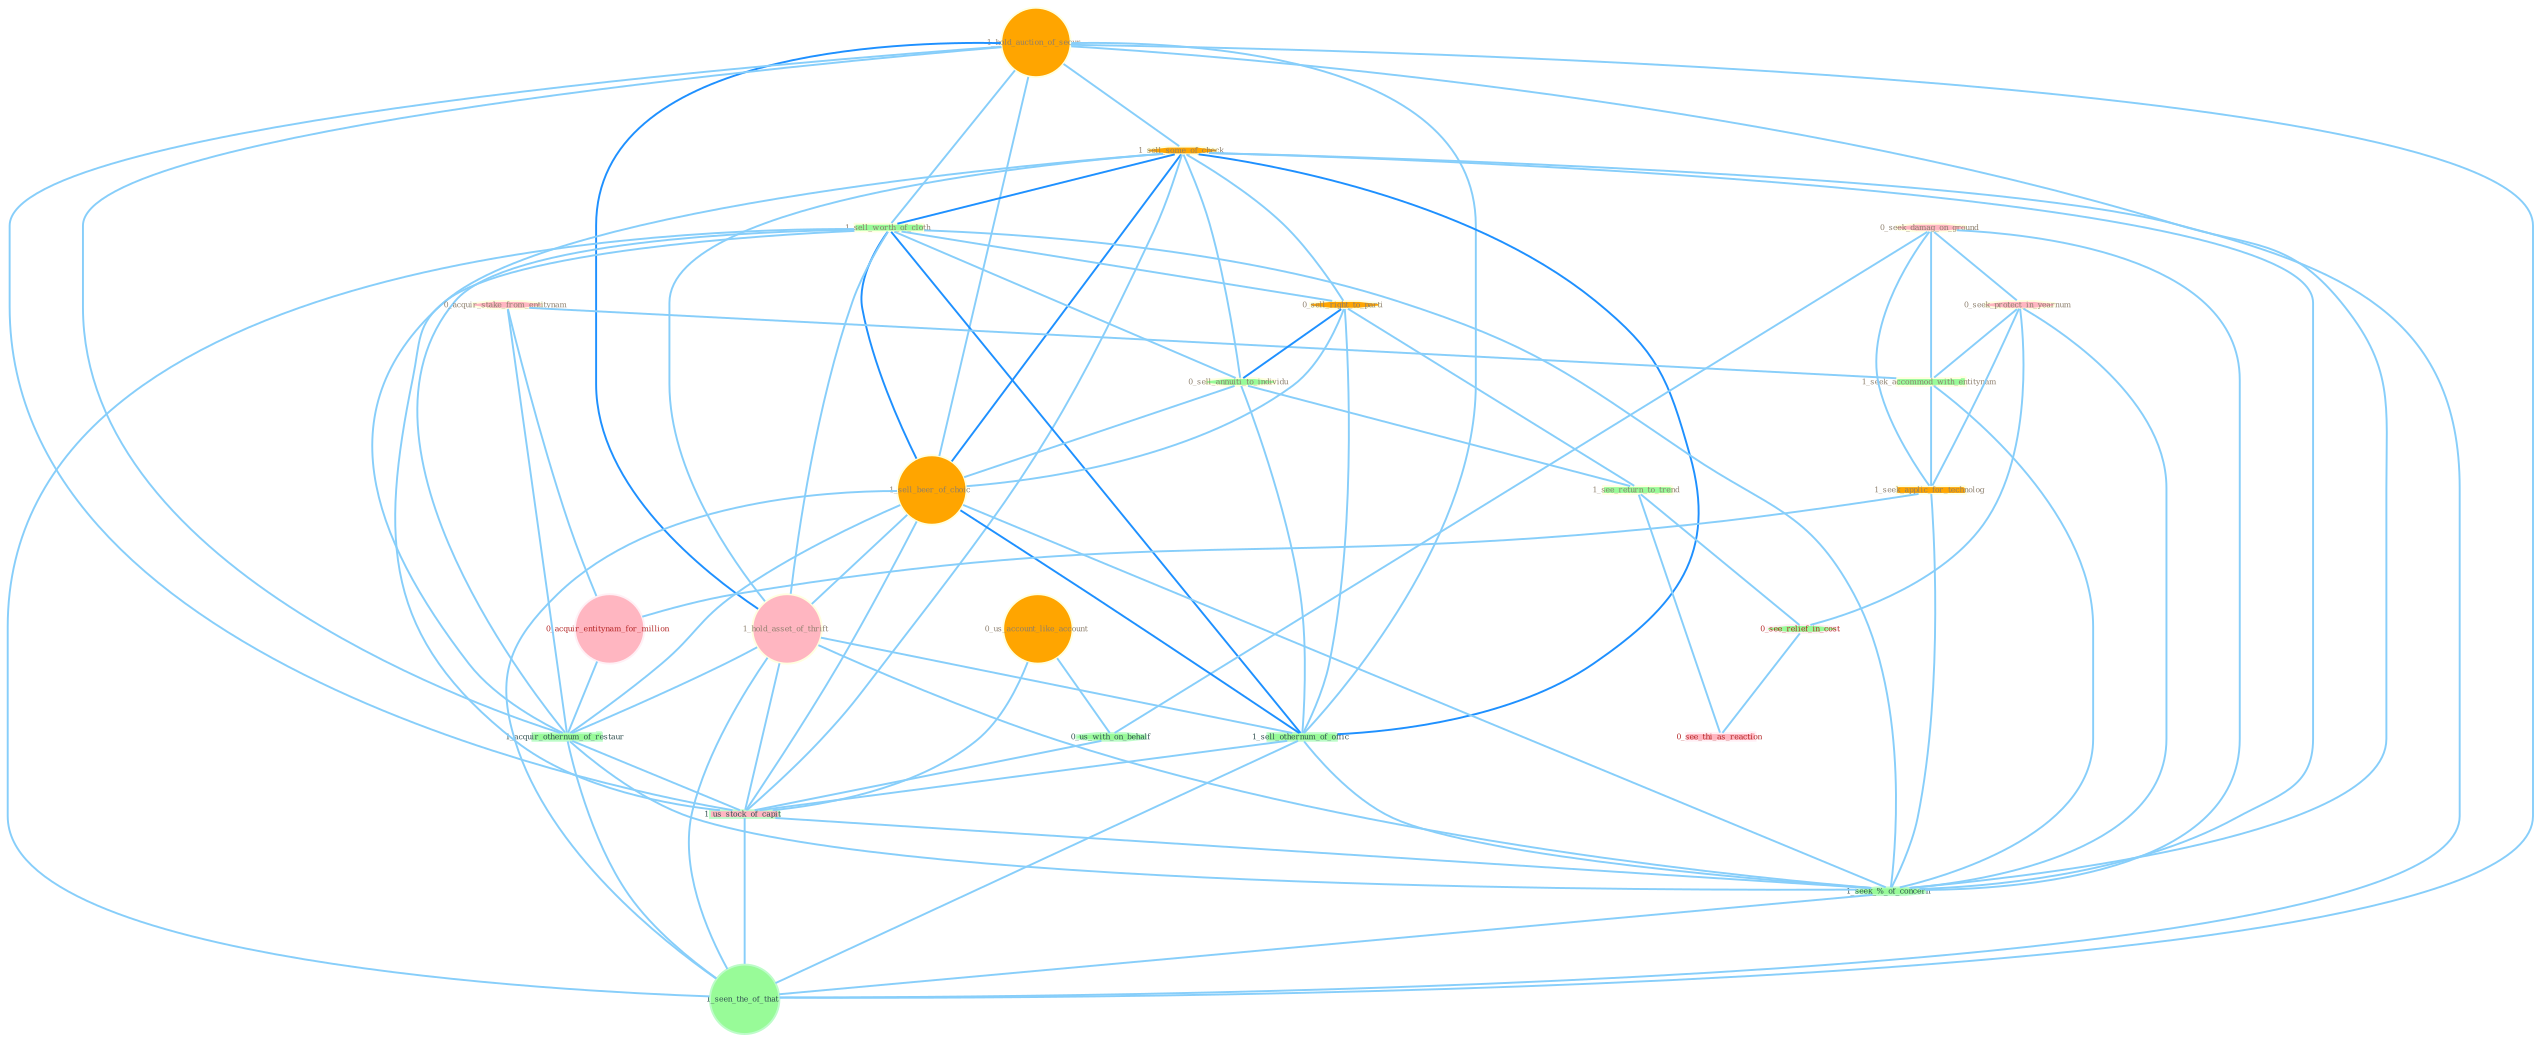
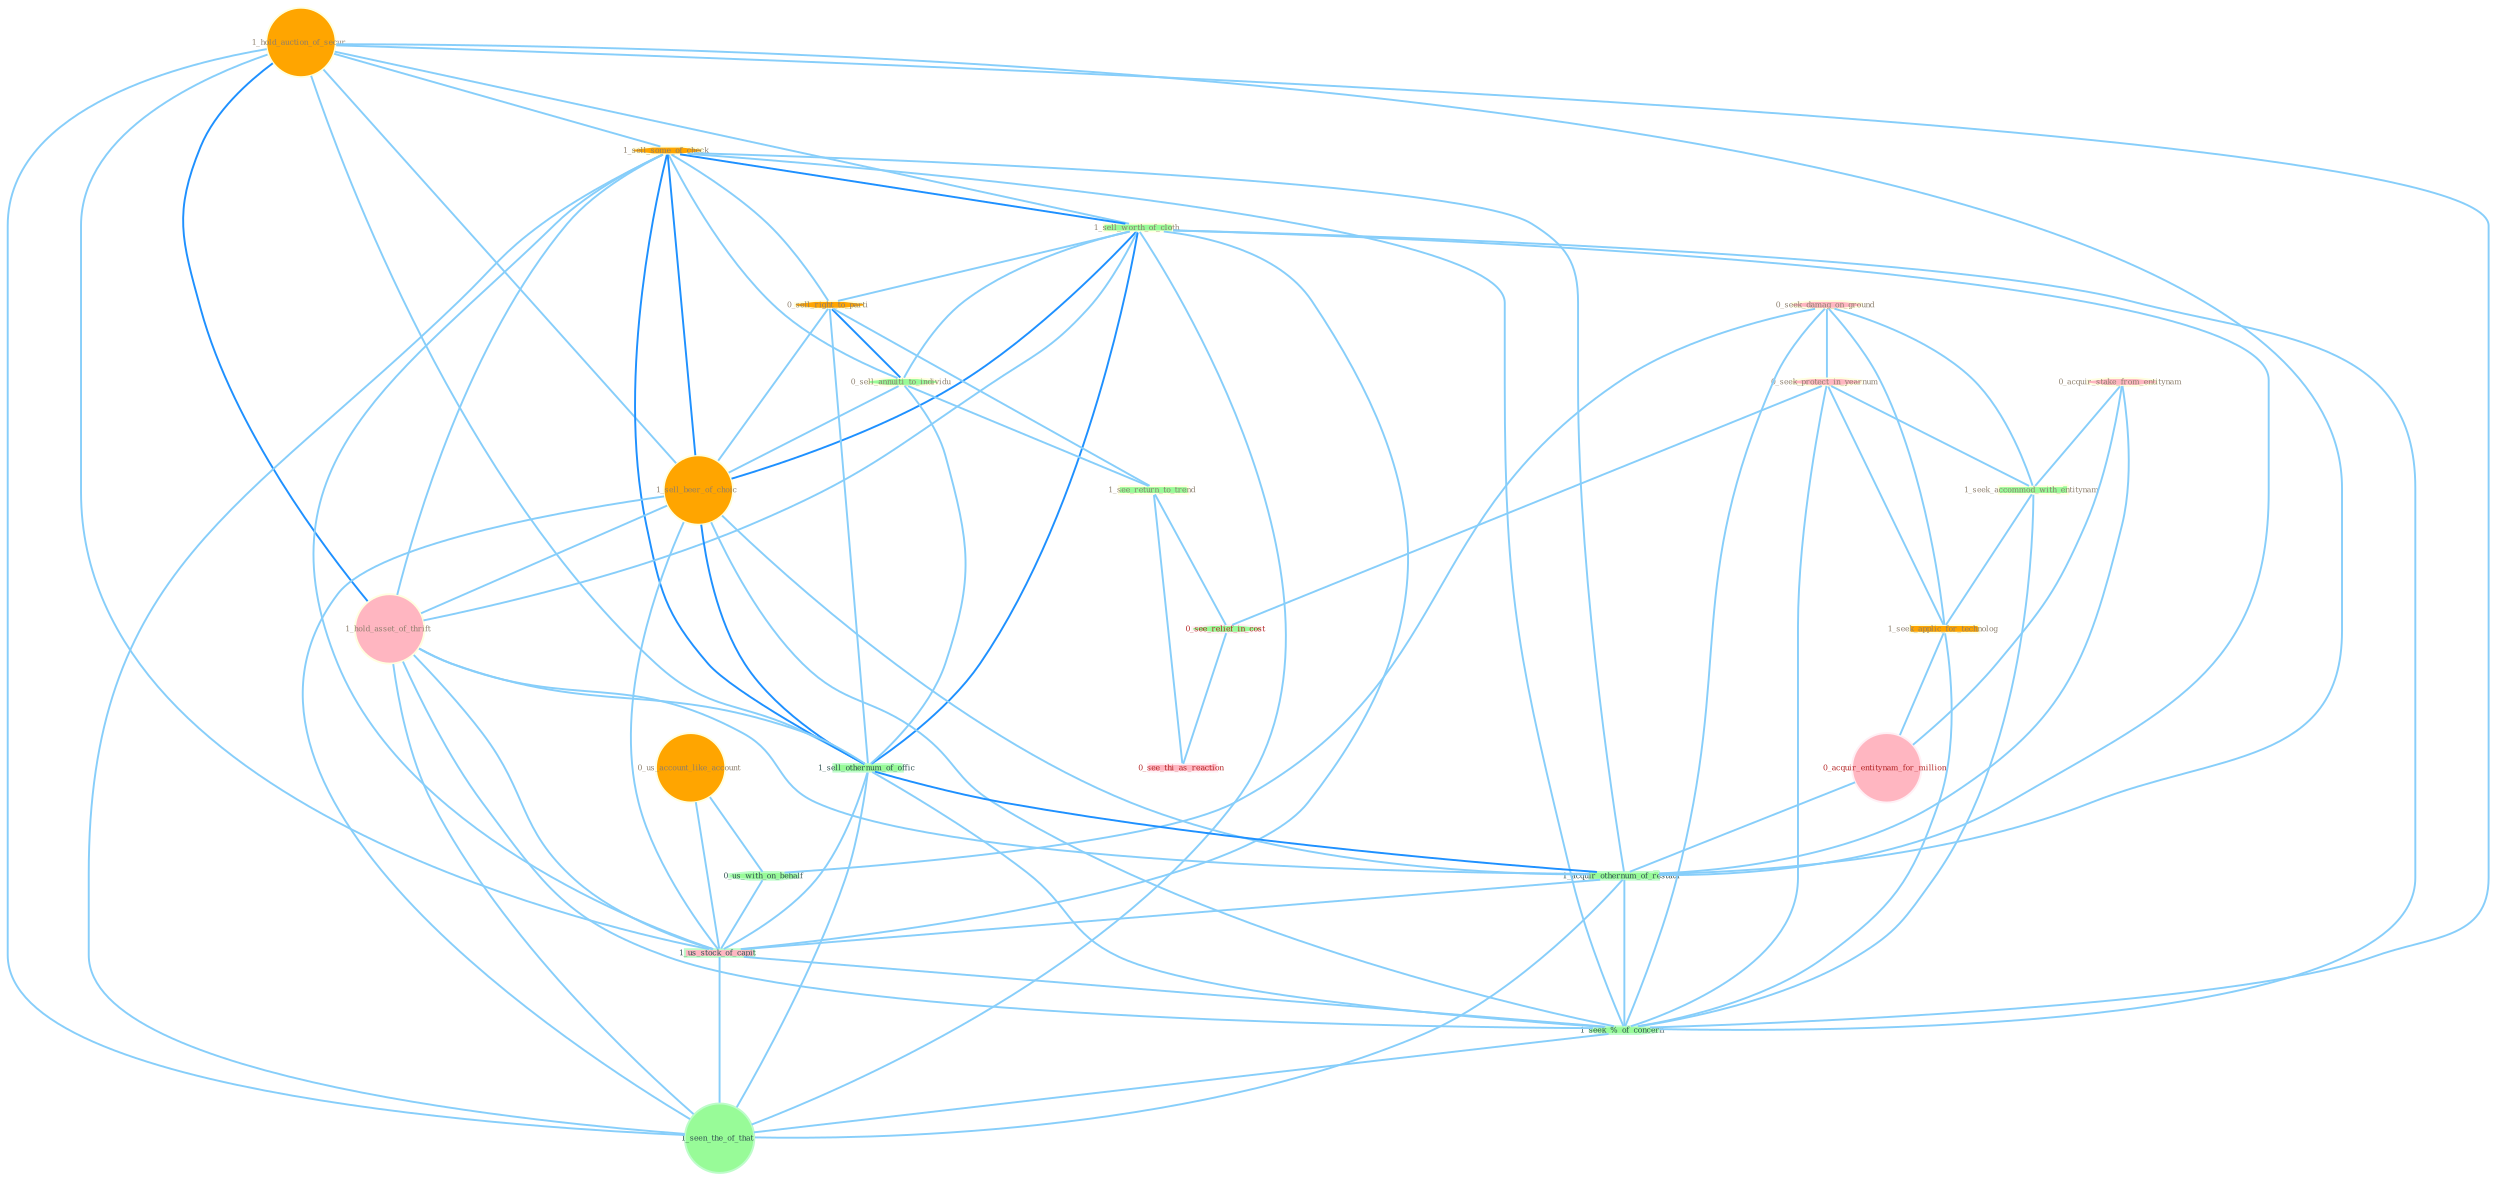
edge "1_sell_othernum_of_offic" -- "1_acquir_othernum_of_restaur": added
